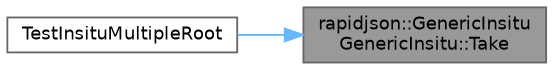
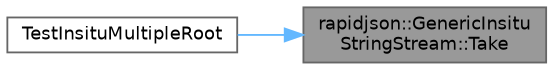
node "rapidjson::GenericInsitu GenericInsitu::Take": label "rapidjson::GenericInsitu GenericInsitu::Take" -> "rapidjson::GenericInsitu StringStream::Take"
